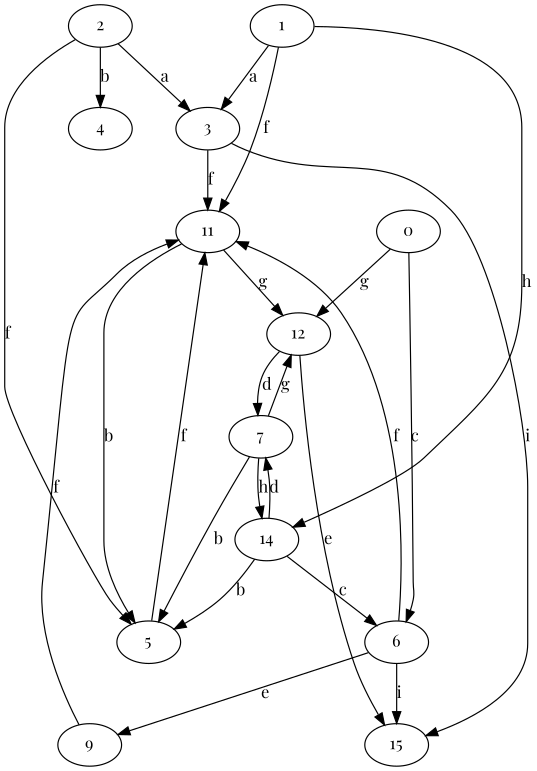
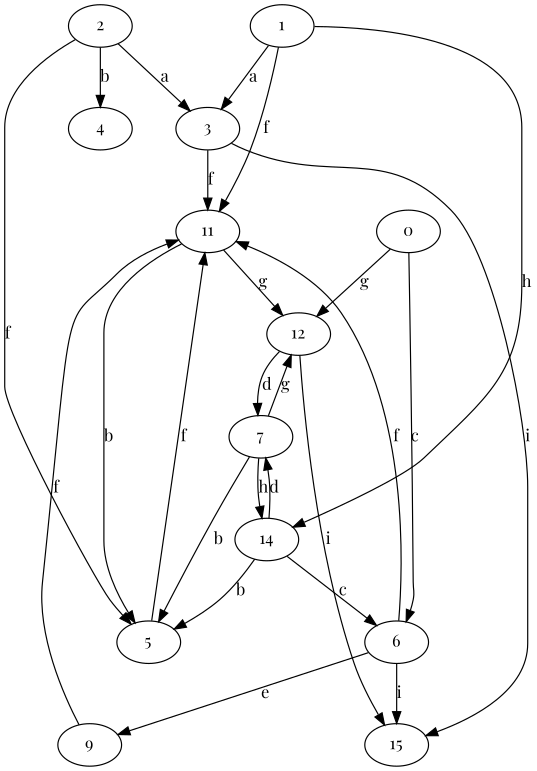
edge "12" -> "15": label "e" -> "i"
